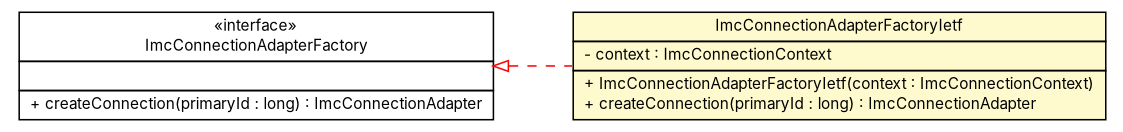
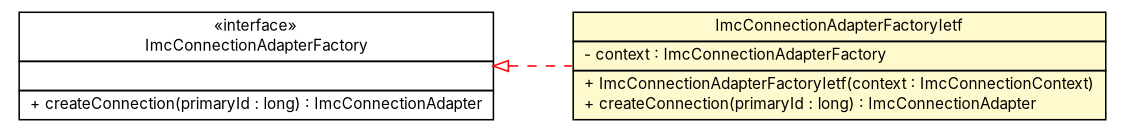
node "ImcConnectionAdapterFactoryIetf": text "- context : ImcConnectionContext" -> "- context : ImcConnectionAdapterFactory"
